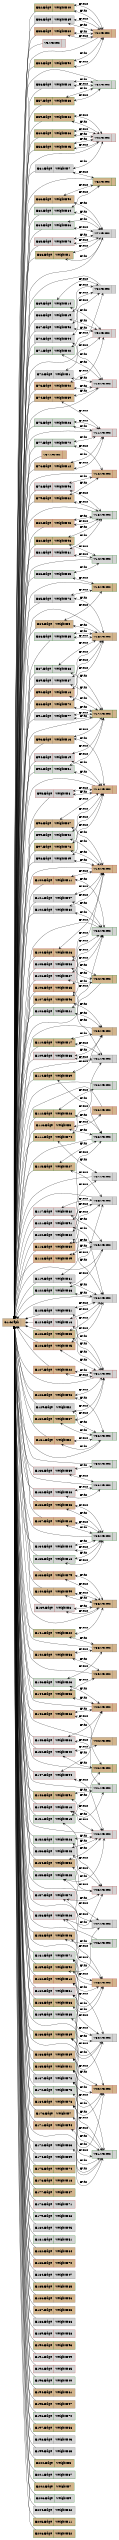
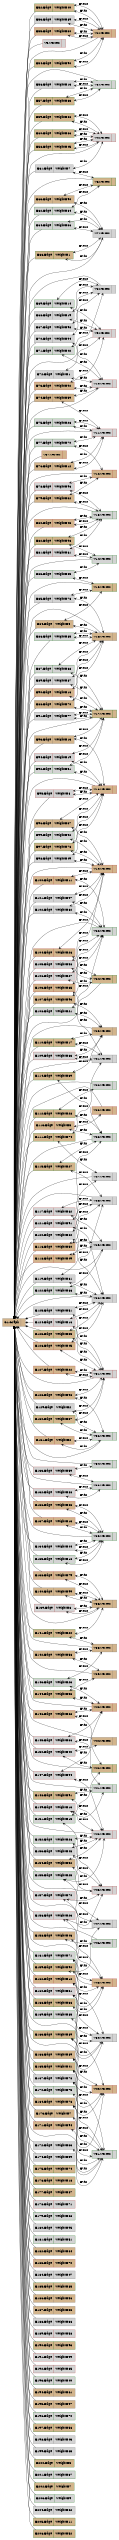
node "E65:Edge": removed
